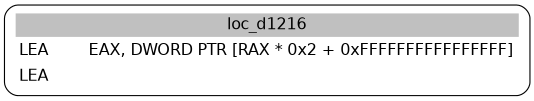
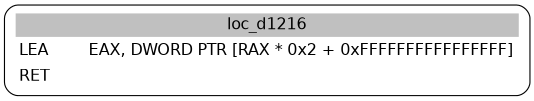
node "loc_d1216": text "LEA" -> "RET"
